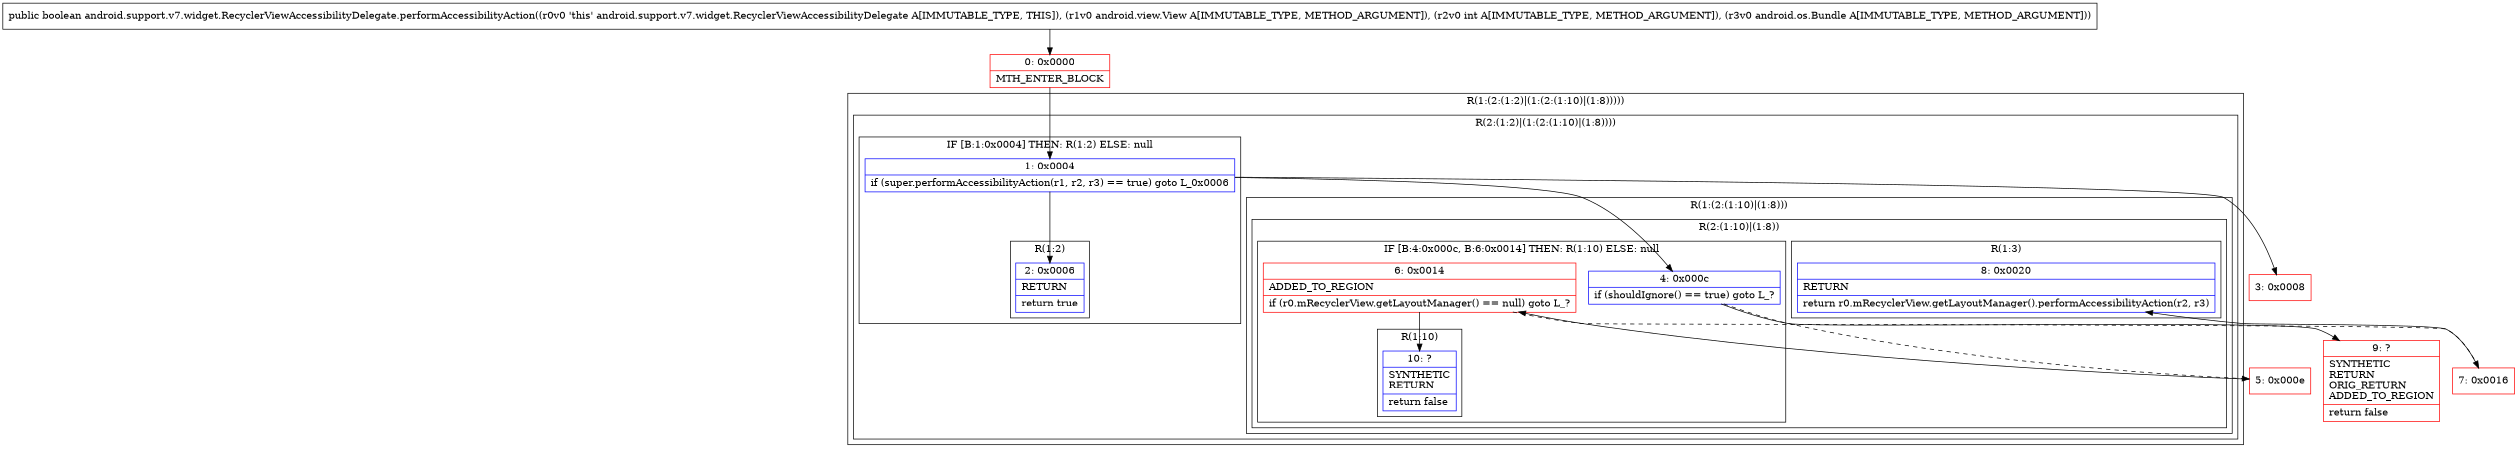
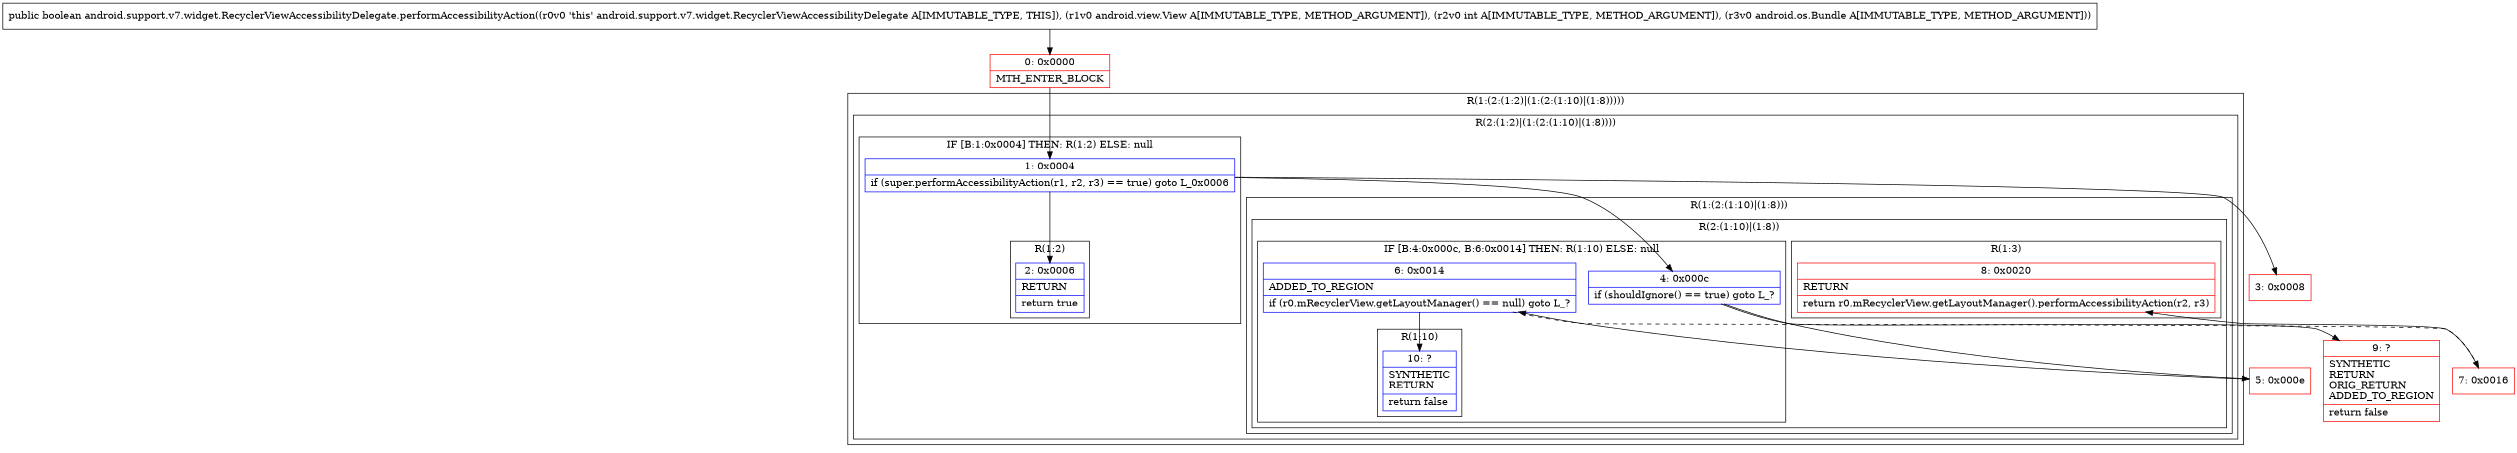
node "6: 0x0014": color red -> blue
node "8: 0x0020": color blue -> red
edge "4: 0x000c" -> "5: 0x000e": style dashed -> solid
